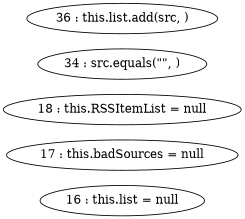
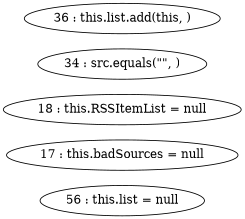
node "36 : this.list.add(src, )": label "36 : this.list.add(src, )" -> "36 : this.list.add(this, )"
node "16 : this.list = null": label "16 : this.list = null" -> "56 : this.list = null"
